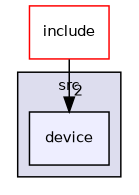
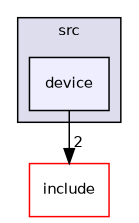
edge "include" -> "device": reversed
